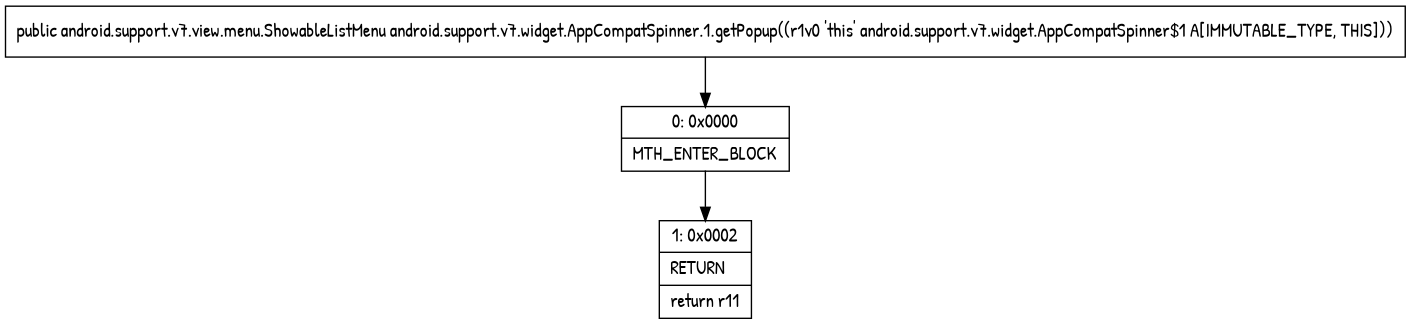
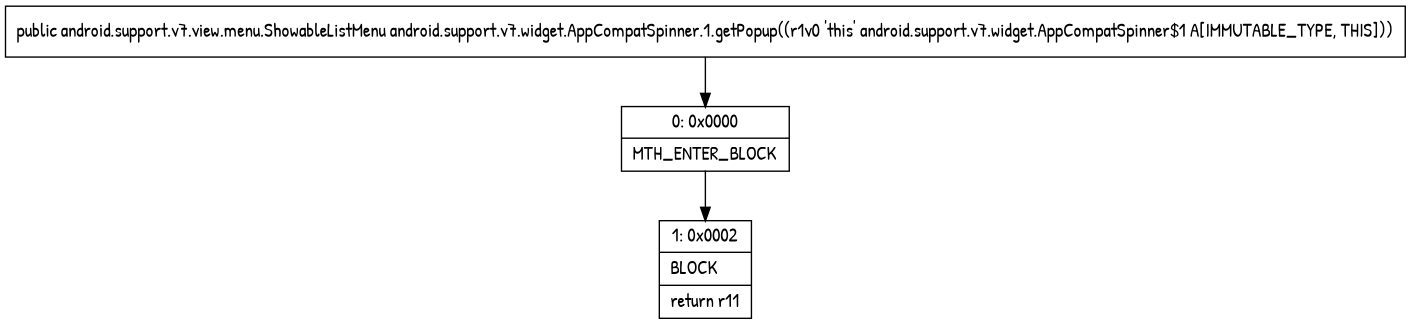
node "1: 0x0002": text "RETURN" -> "BLOCK"
